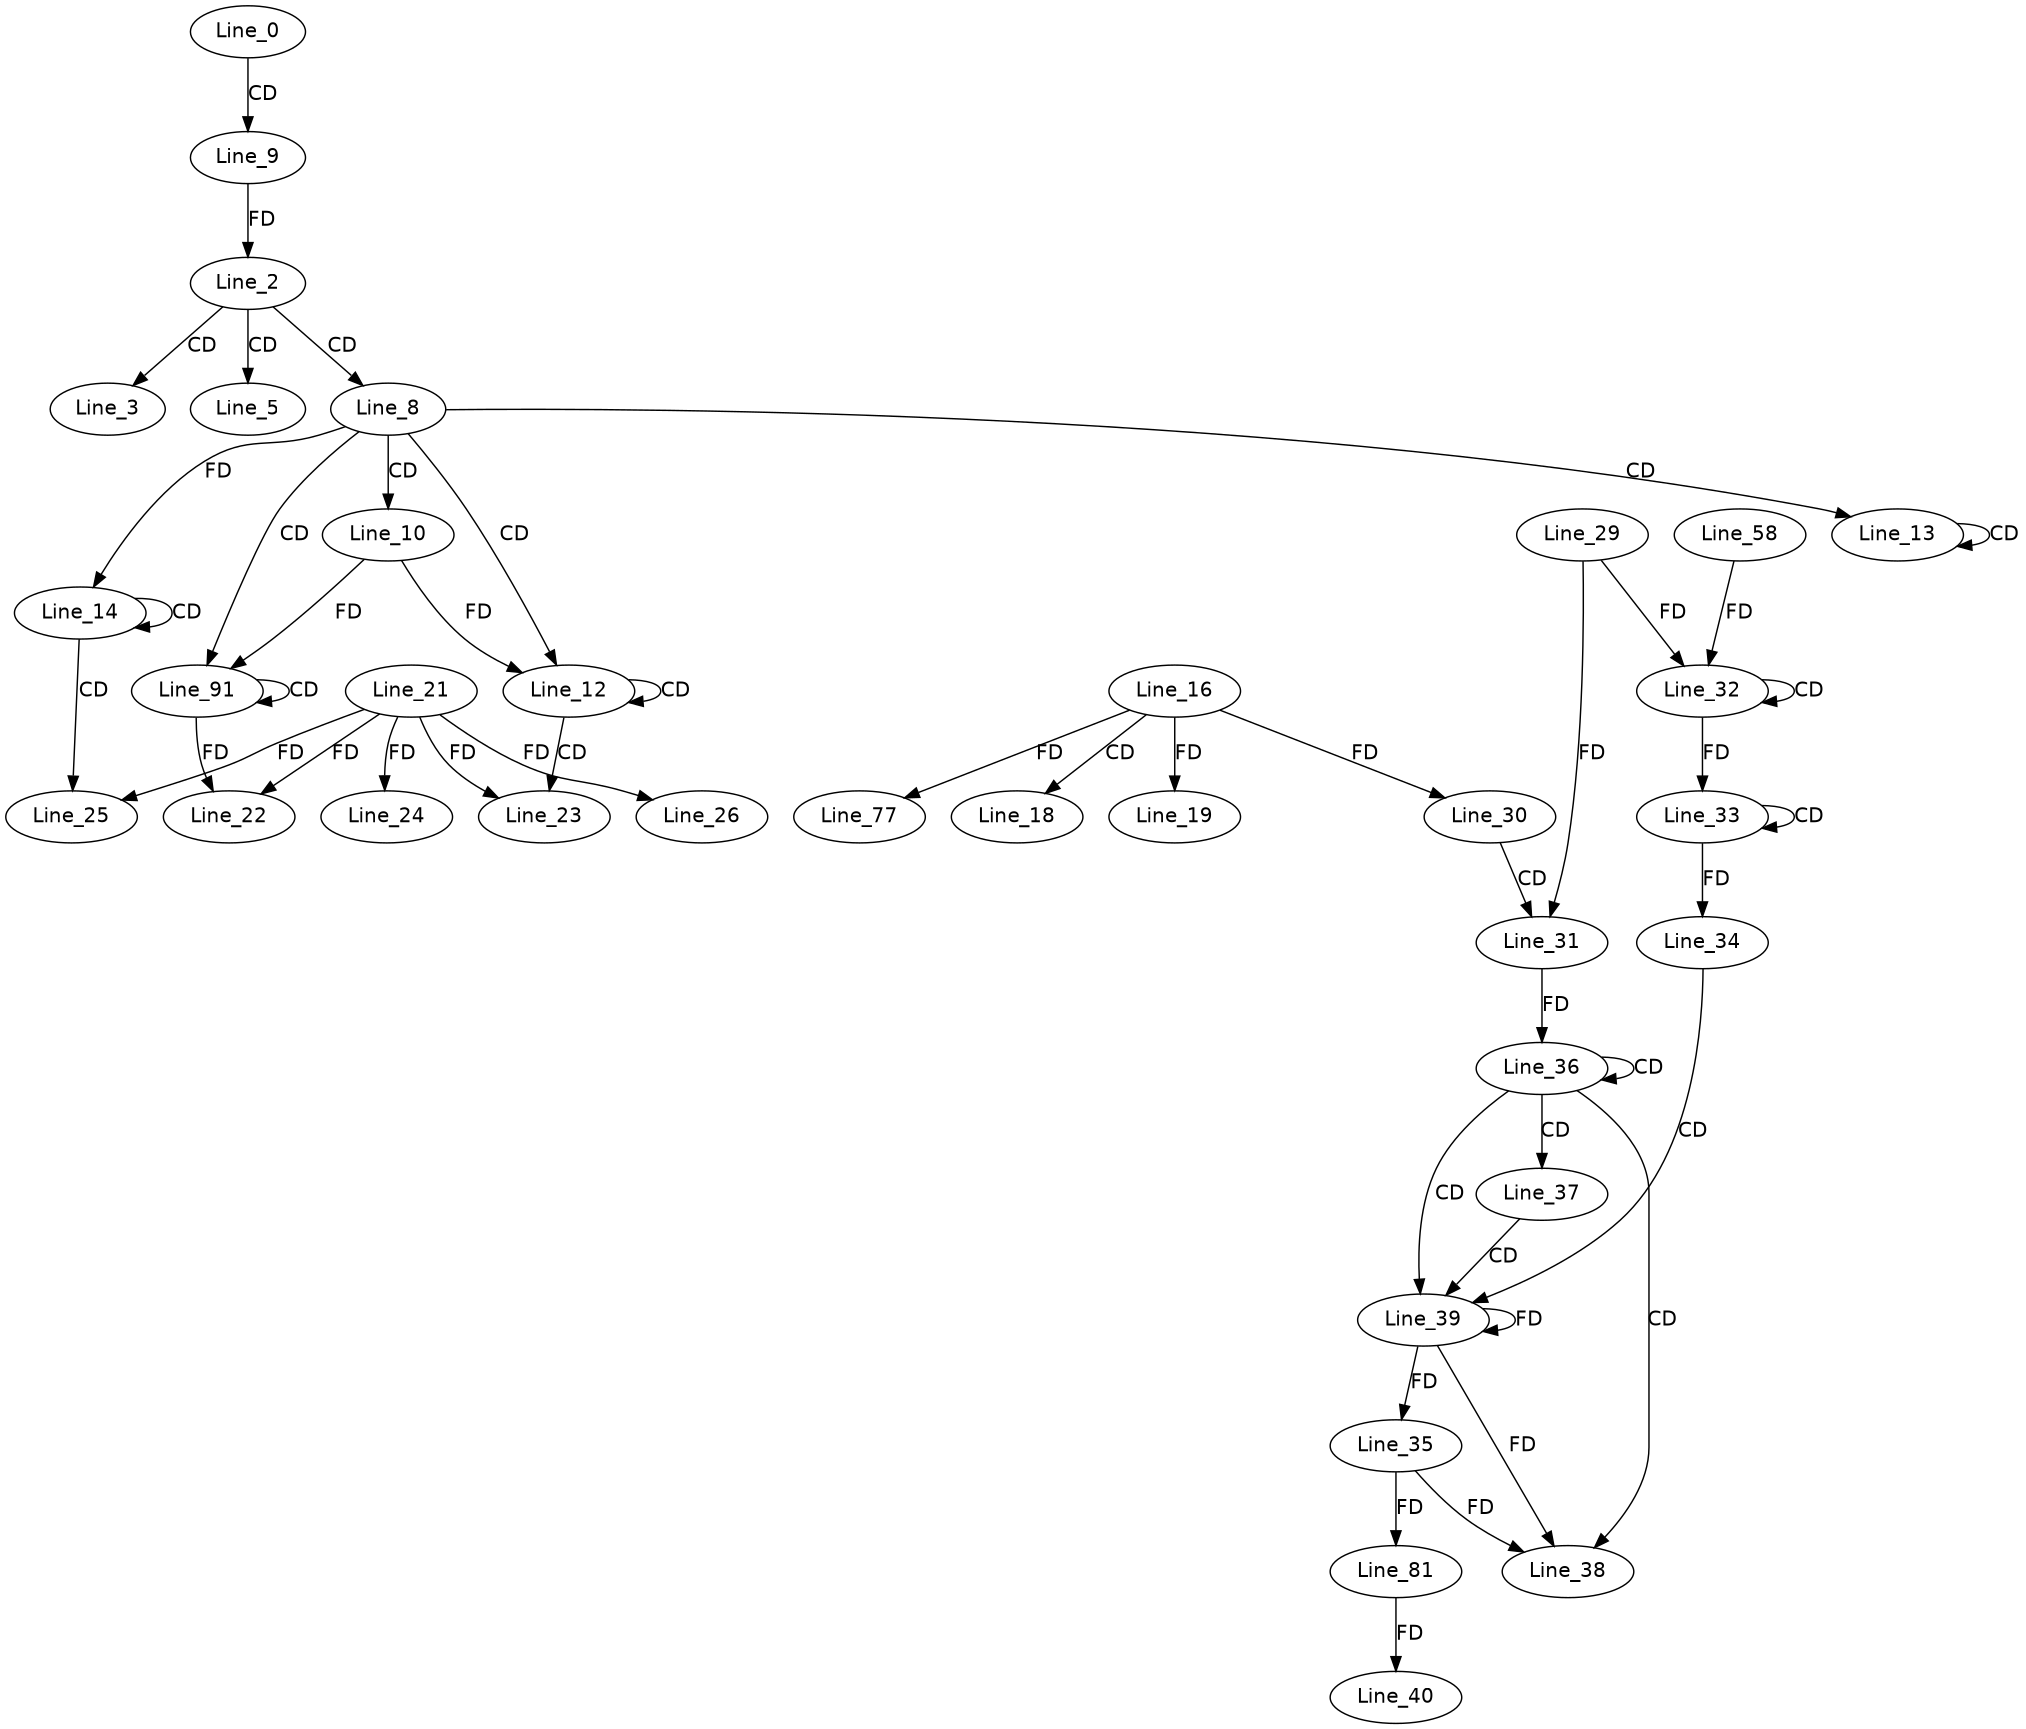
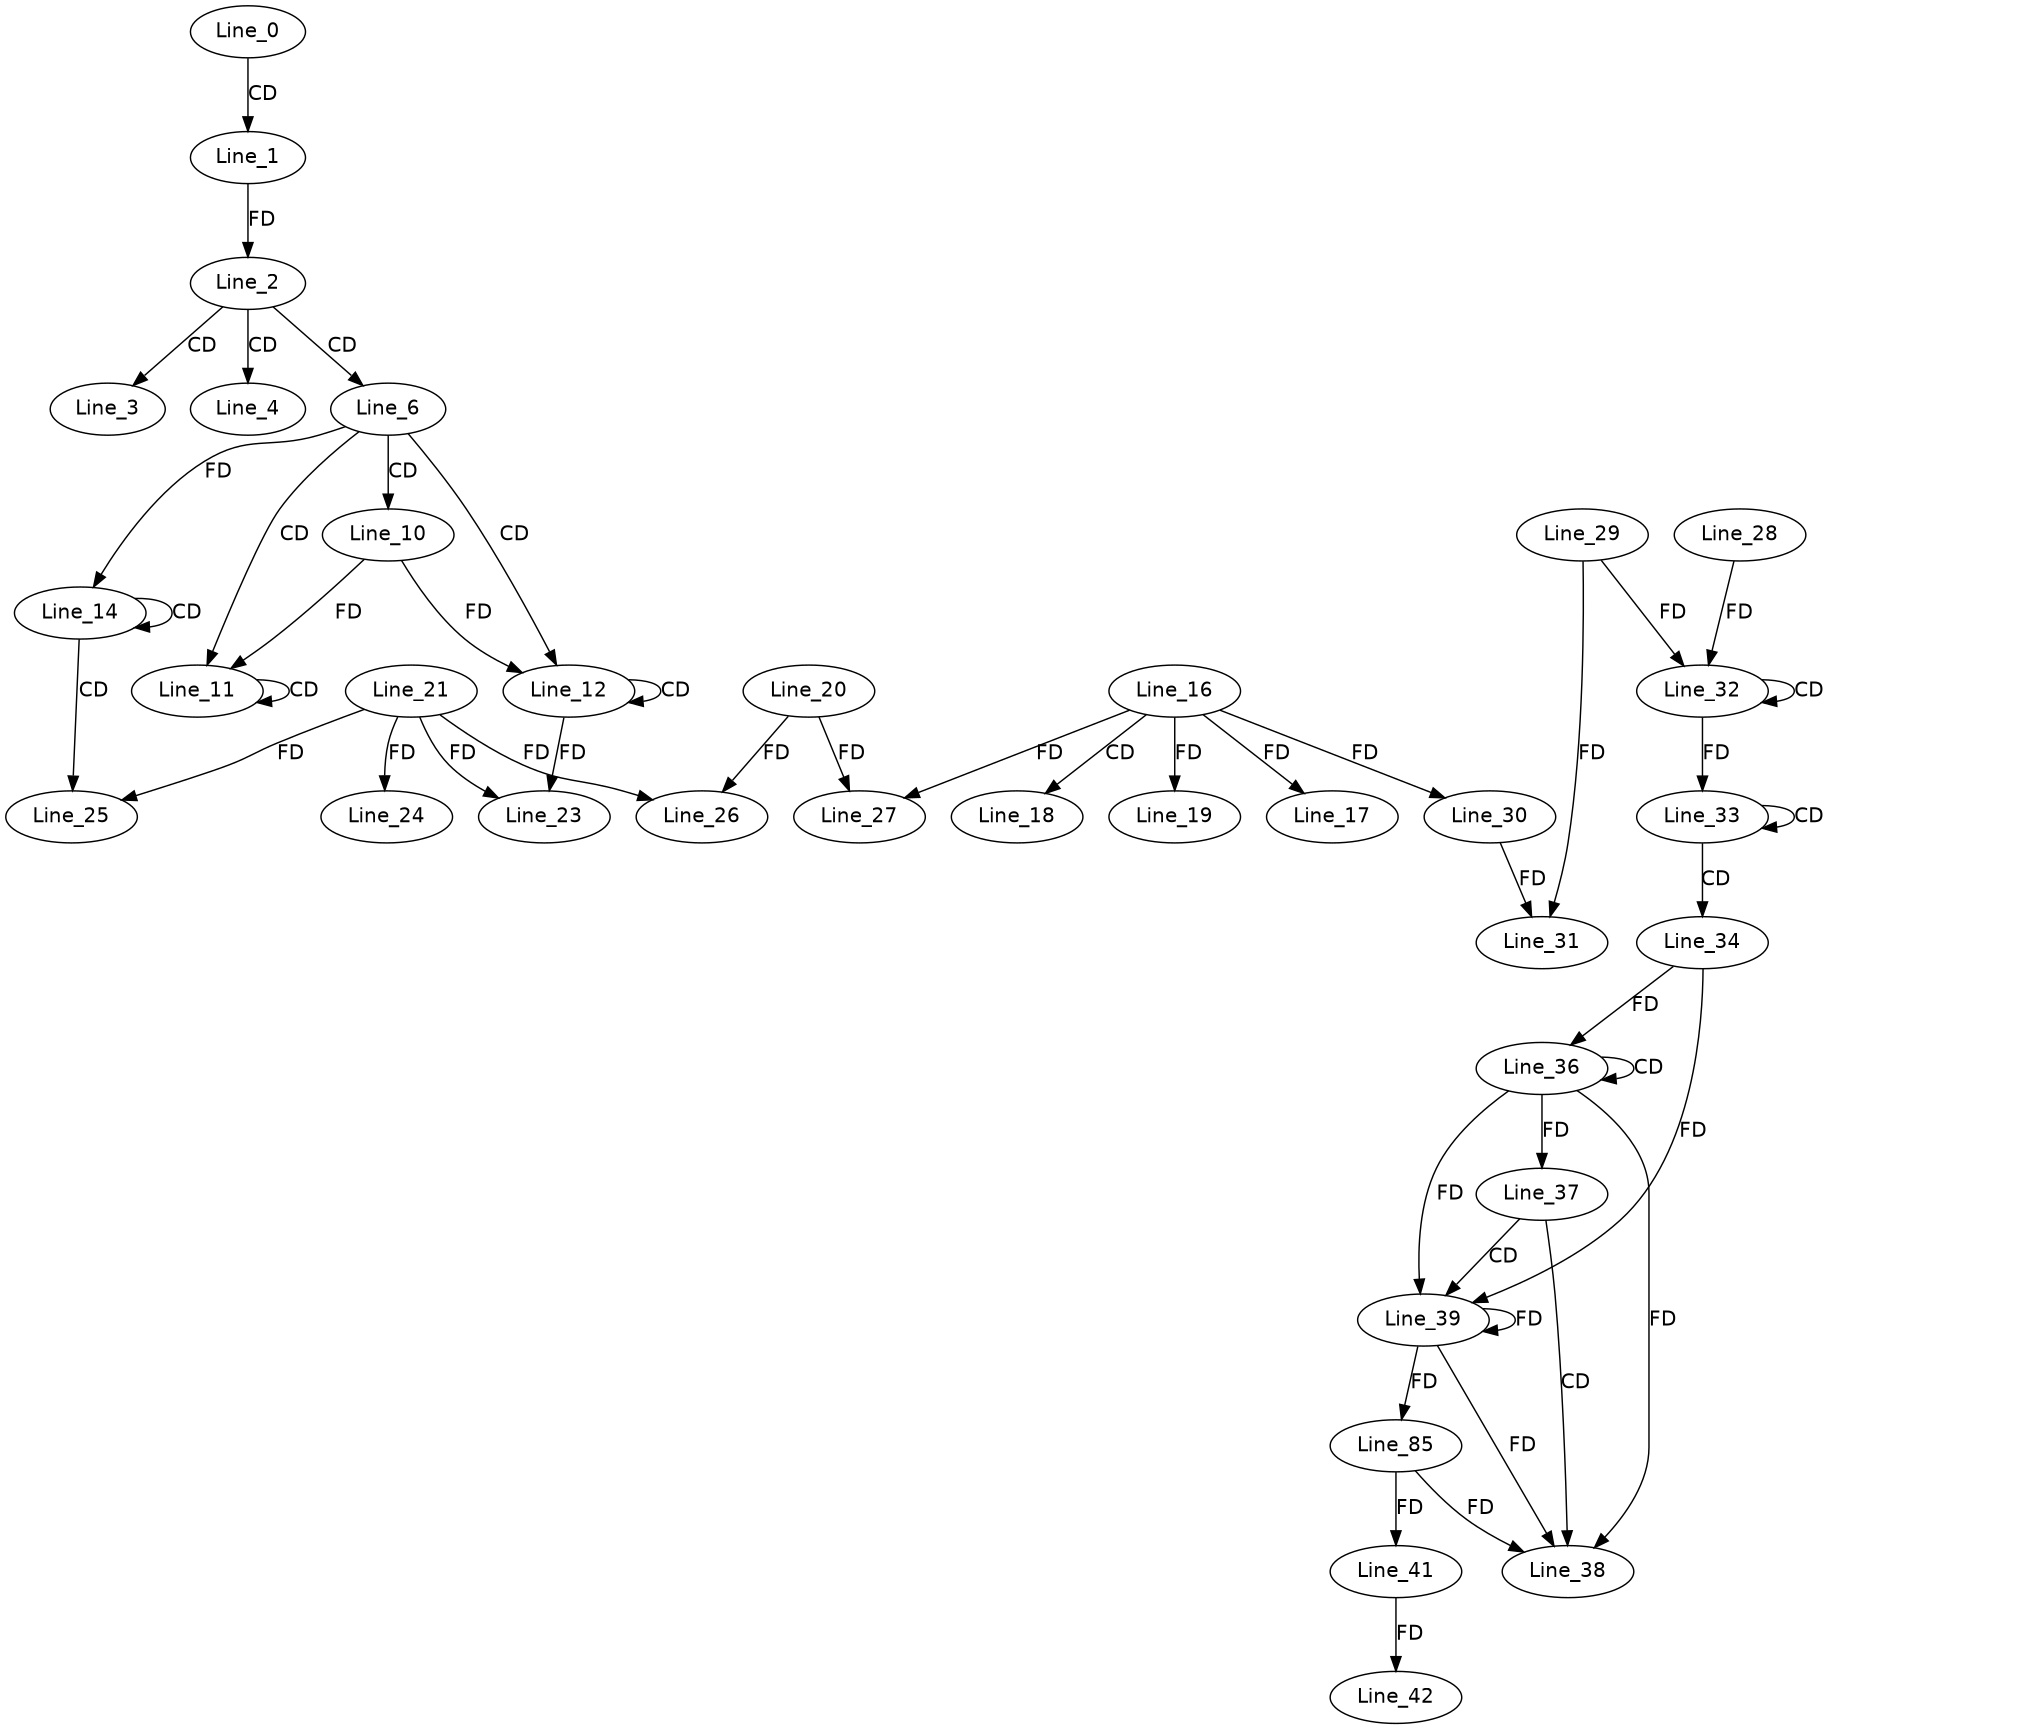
node "Line_9": label "Line_9" -> "Line_1"
node "Line_5": label "Line_5" -> "Line_4"
node "Line_8": label "Line_8" -> "Line_6"
node "Line_58": label "Line_58" -> "Line_28"
node "Line_13": removed
node "Line_91": label "Line_91" -> "Line_11"
node "Line_20": added
edge "Line_12" -> "Line_23": label "CD" -> "FD"
node "Line_22": removed
node "Line_77": label "Line_77" -> "Line_27"
node "Line_17": added
edge "Line_30" -> "Line_31": label "CD" -> "FD"
edge "Line_33" -> "Line_34": label "FD" -> "CD"
edge "Line_31" -> "Line_36": now "Line_34" -> "Line_36"
edge "Line_36" -> "Line_37": label "CD" -> "FD"
edge "Line_34" -> "Line_39": label "CD" -> "FD"
edge "Line_36" -> "Line_39": label "CD" -> "FD"
edge "Line_36" -> "Line_38": label "CD" -> "FD"
edge "Line_37" -> "Line_38": added, label "CD"
node "Line_35": label "Line_35" -> "Line_85"
node "Line_81": label "Line_81" -> "Line_41"
node "Line_40": label "Line_40" -> "Line_42"
